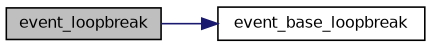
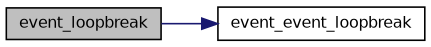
node "event_base_loopbreak": label "event_base_loopbreak" -> "event_event_loopbreak"
